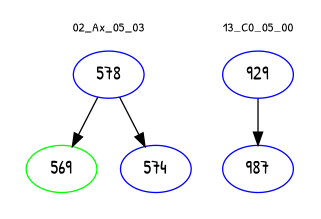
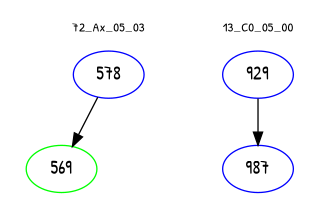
cluster "02_Ax_05_03": label "02_Ax_05_03" -> "72_Ax_05_03"
node "574": removed
